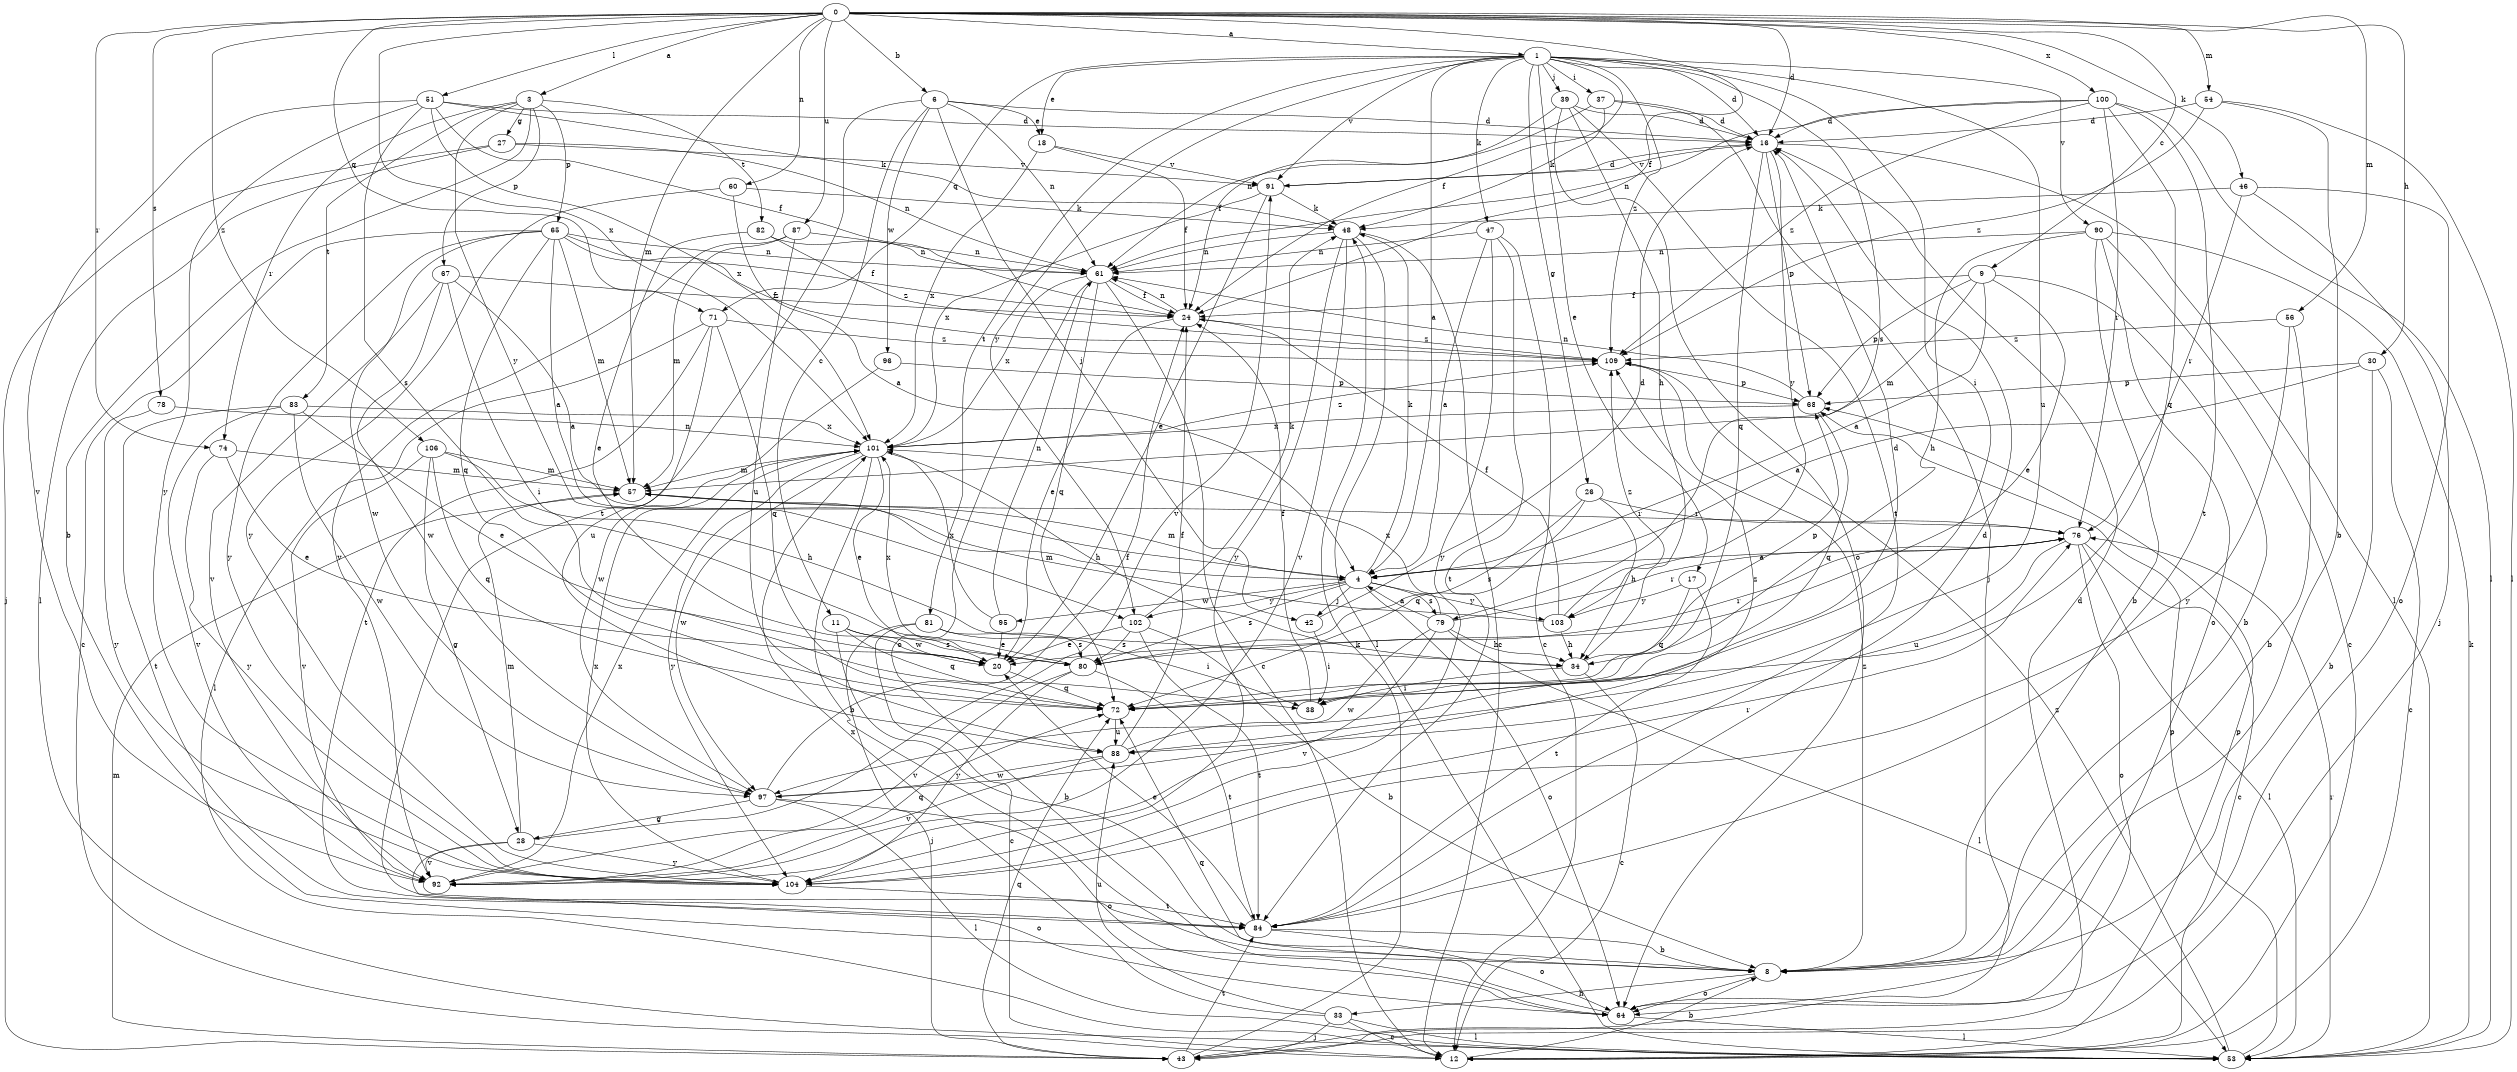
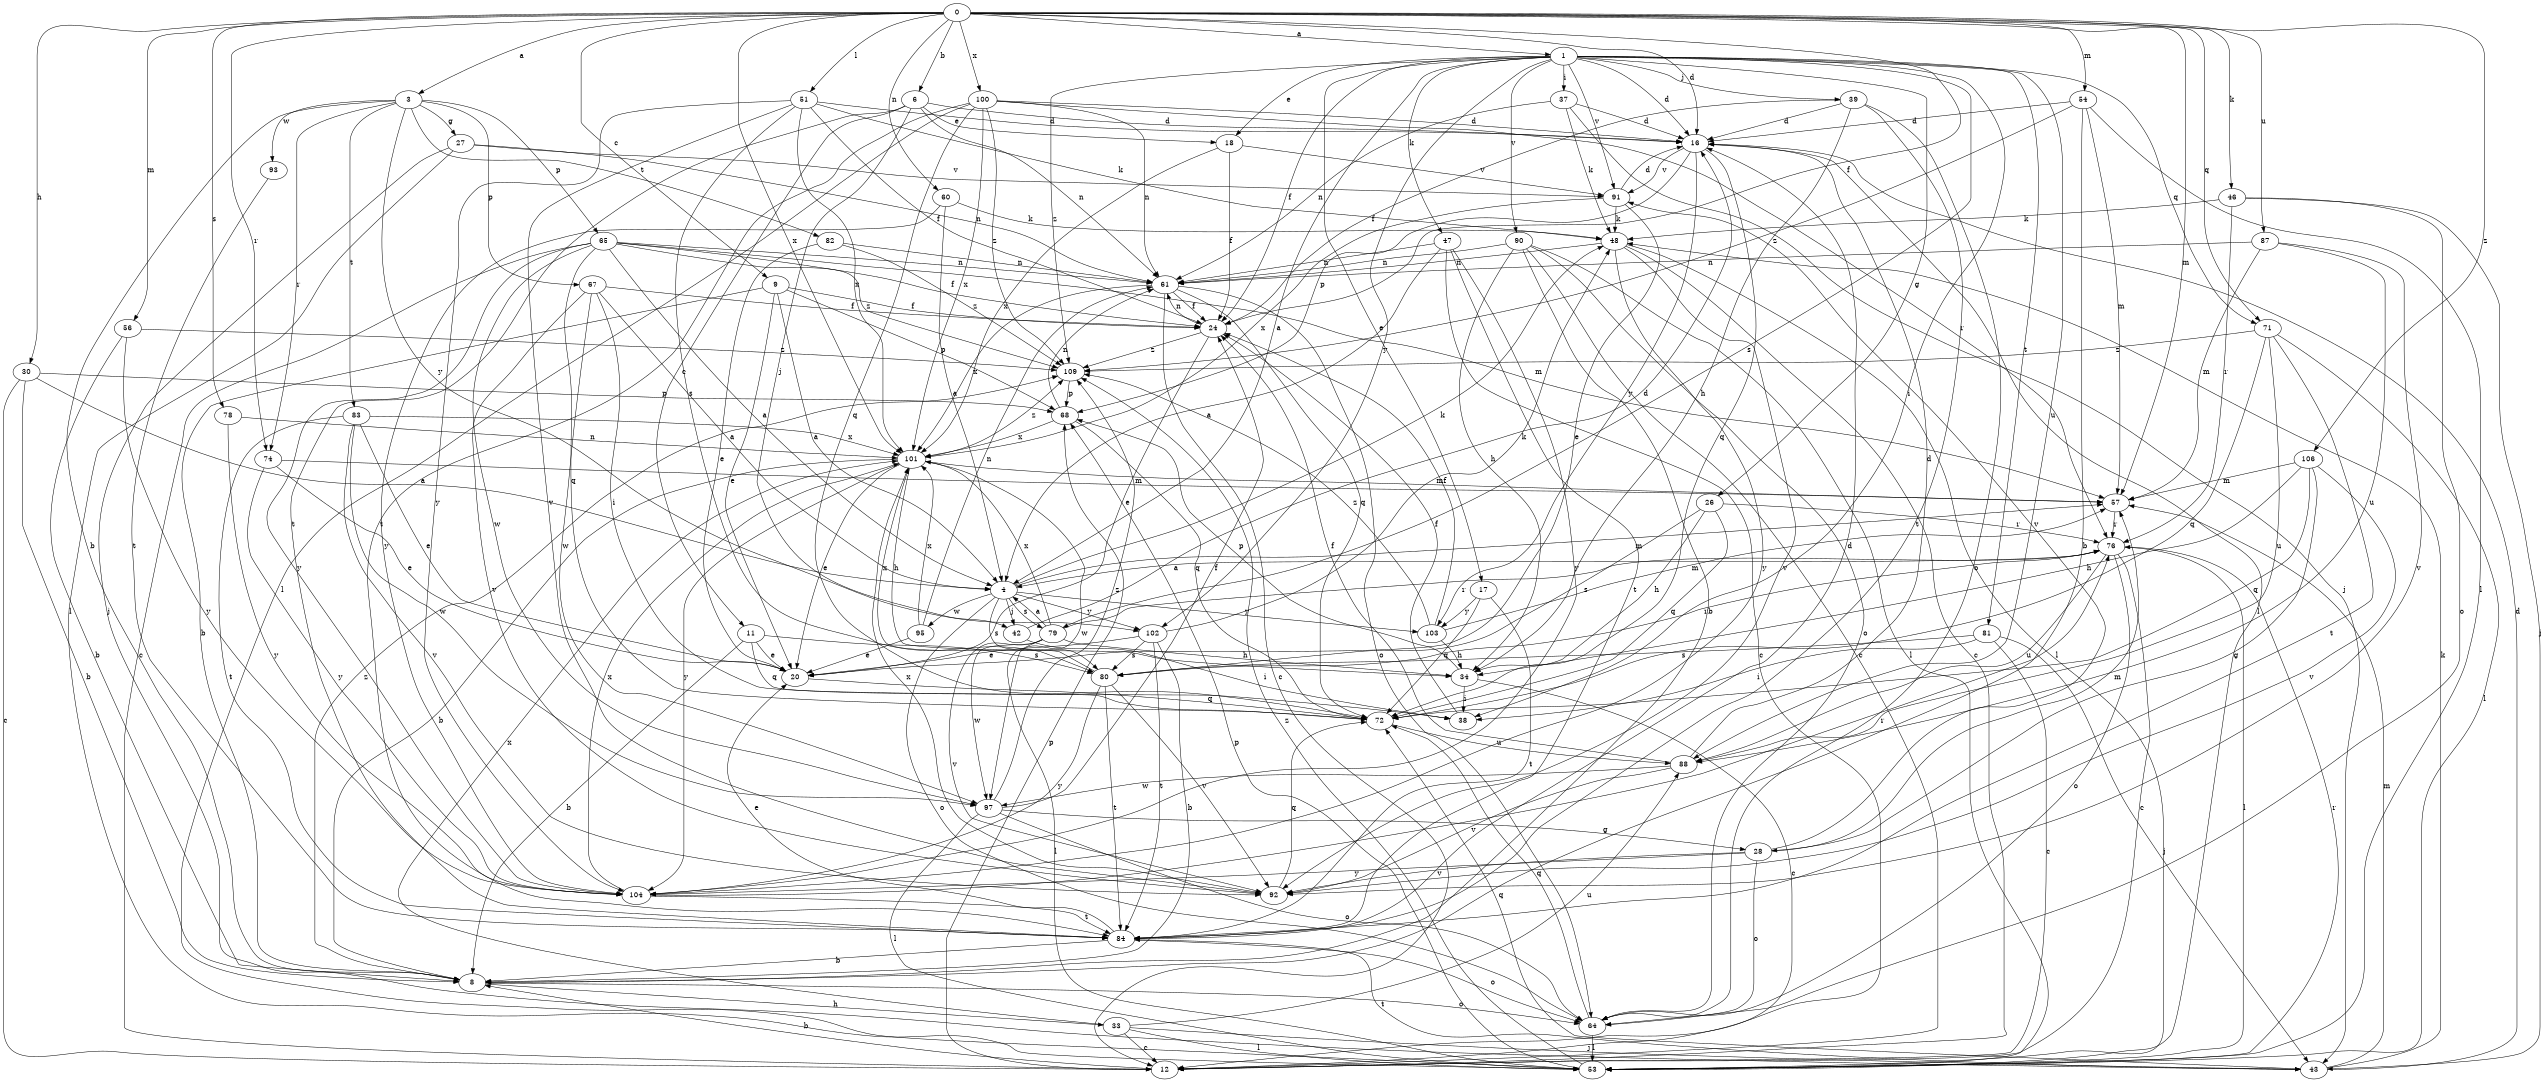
node "93": added
edge "100" -> "101": added, label "x"
node "96": removed
edge "9" -> "57": now "54" -> "57"
edge "11" -> "20": label "w" -> "e"
edge "90" -> "53": label "k" -> "l"
